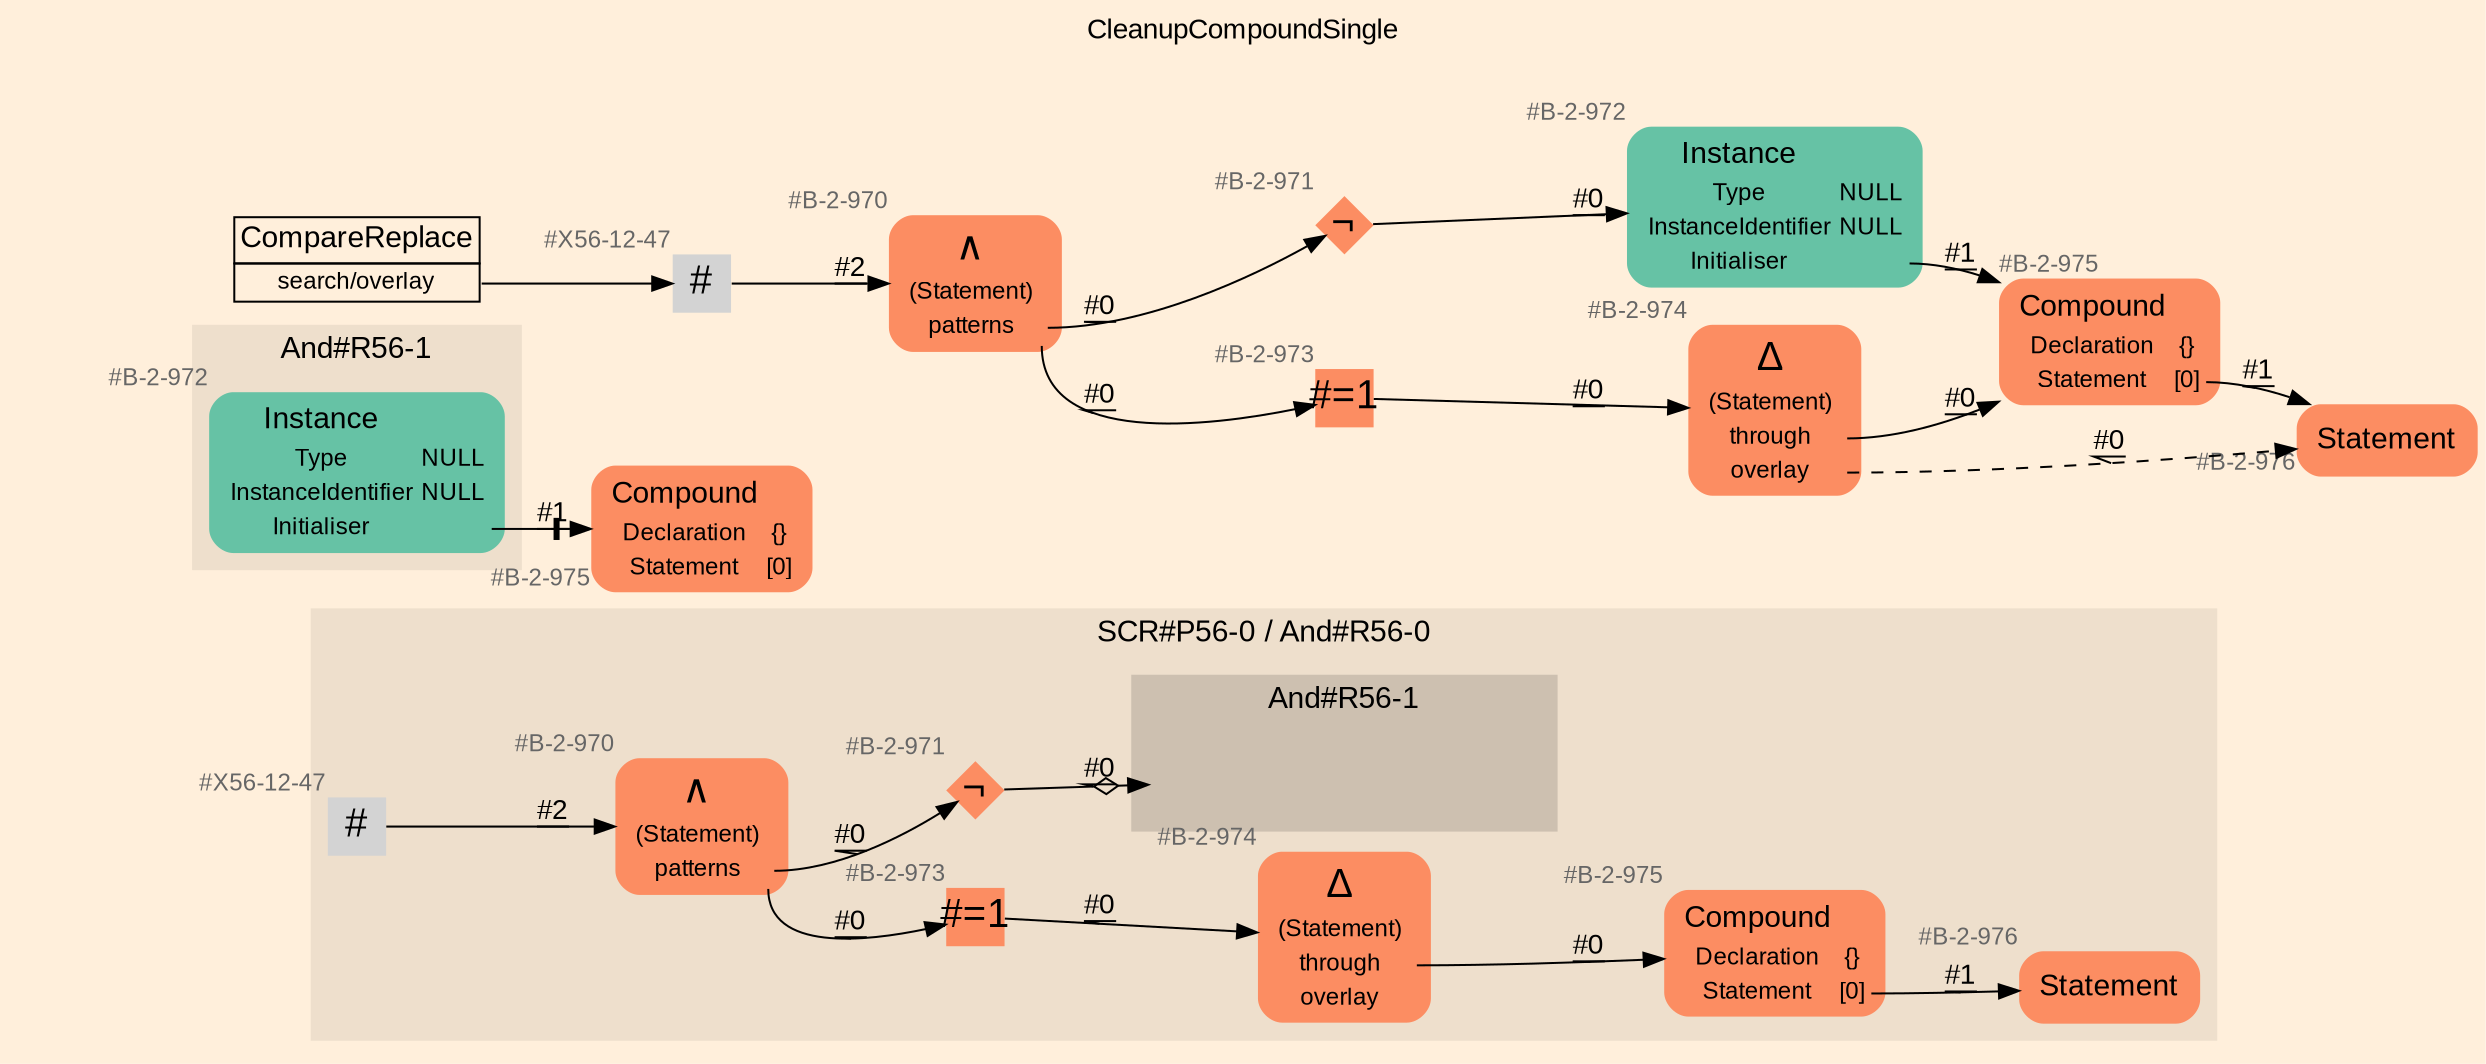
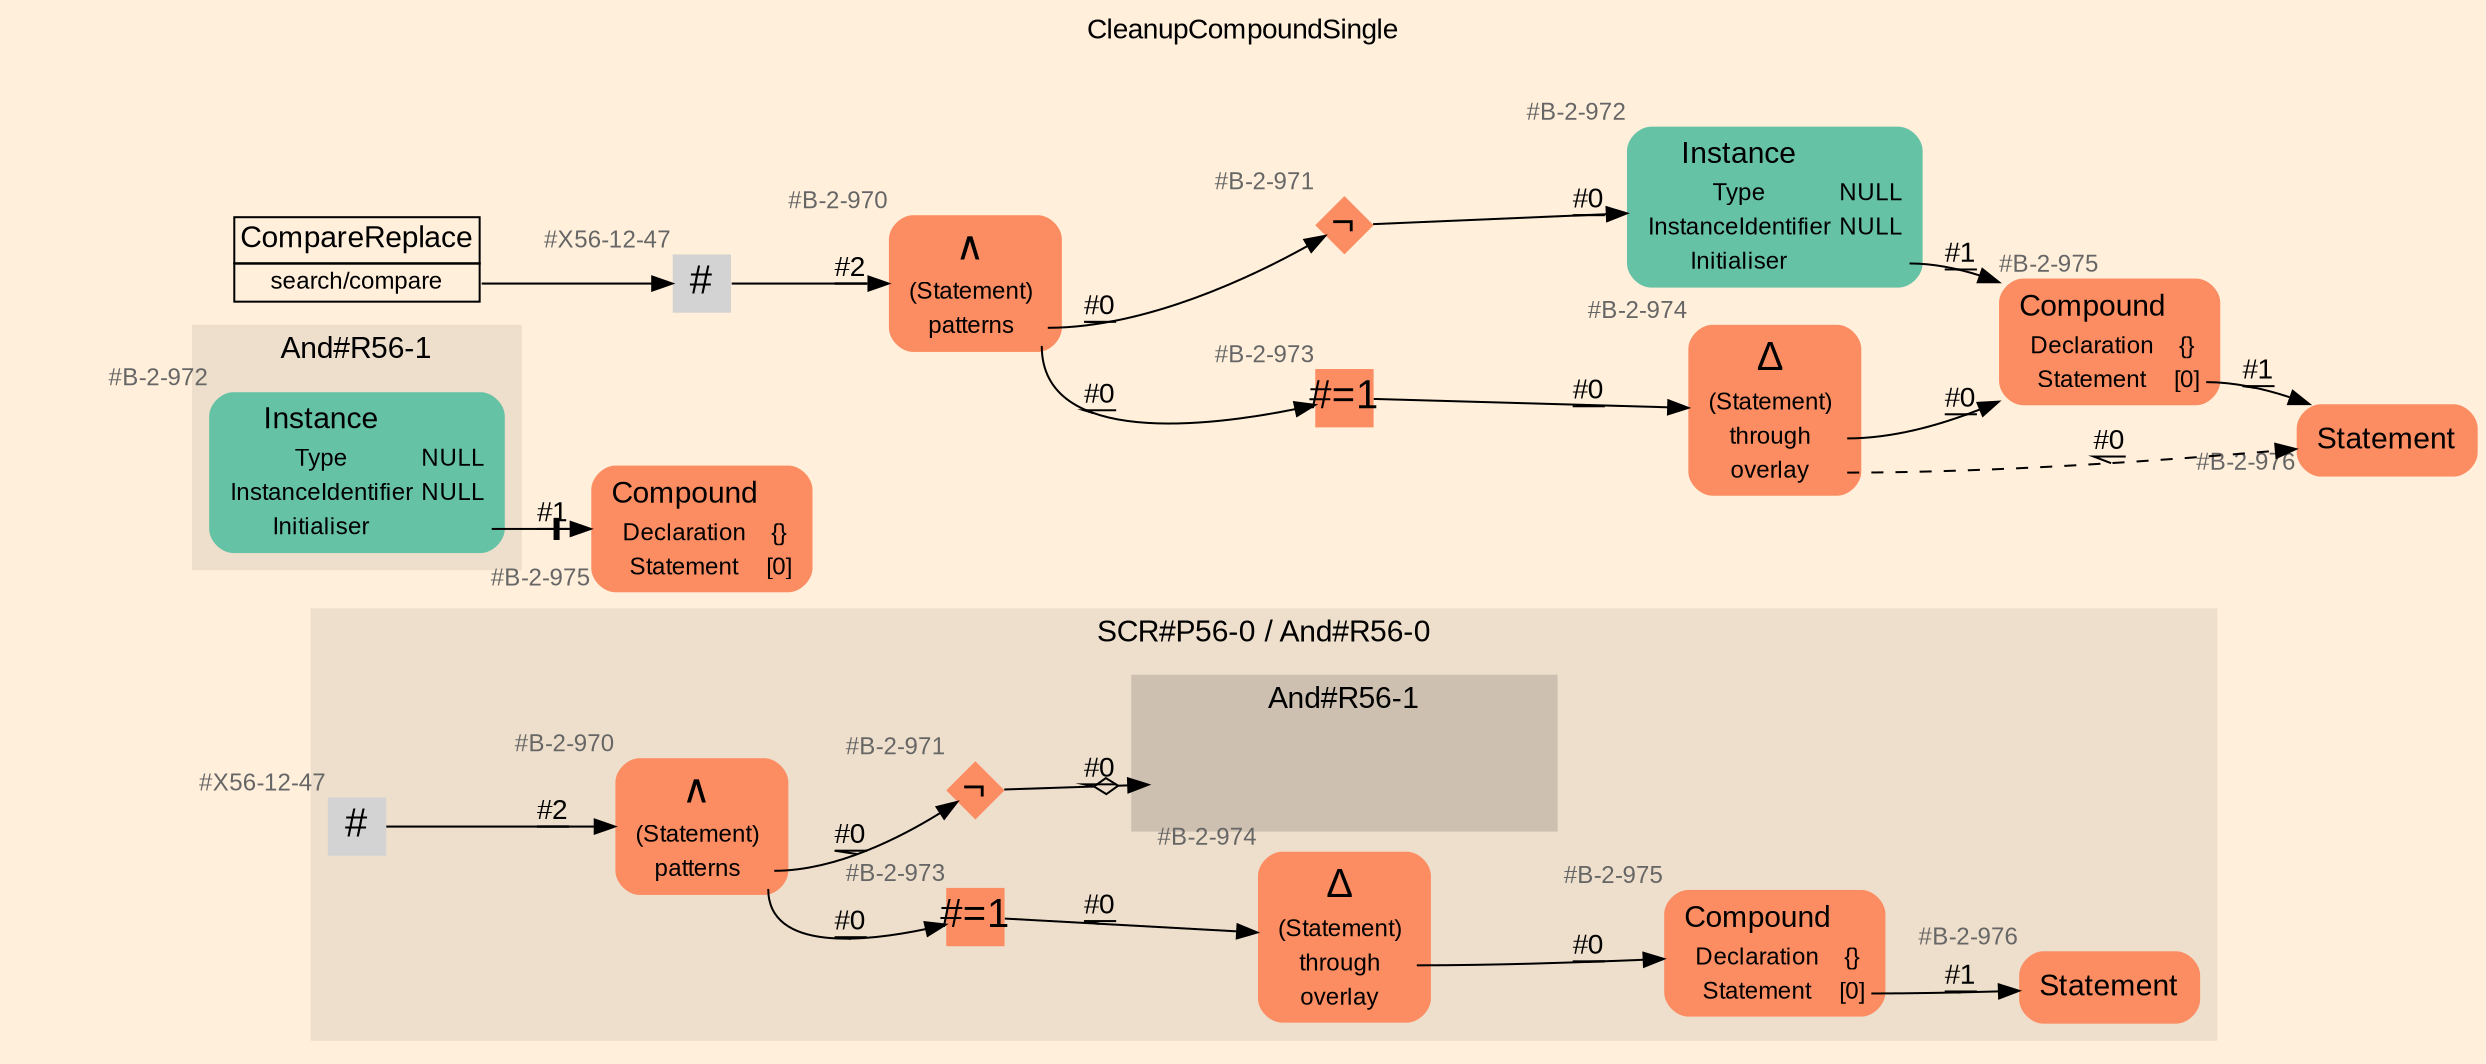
node "CompareReplace": text "search/overlay" -> "search/compare"
